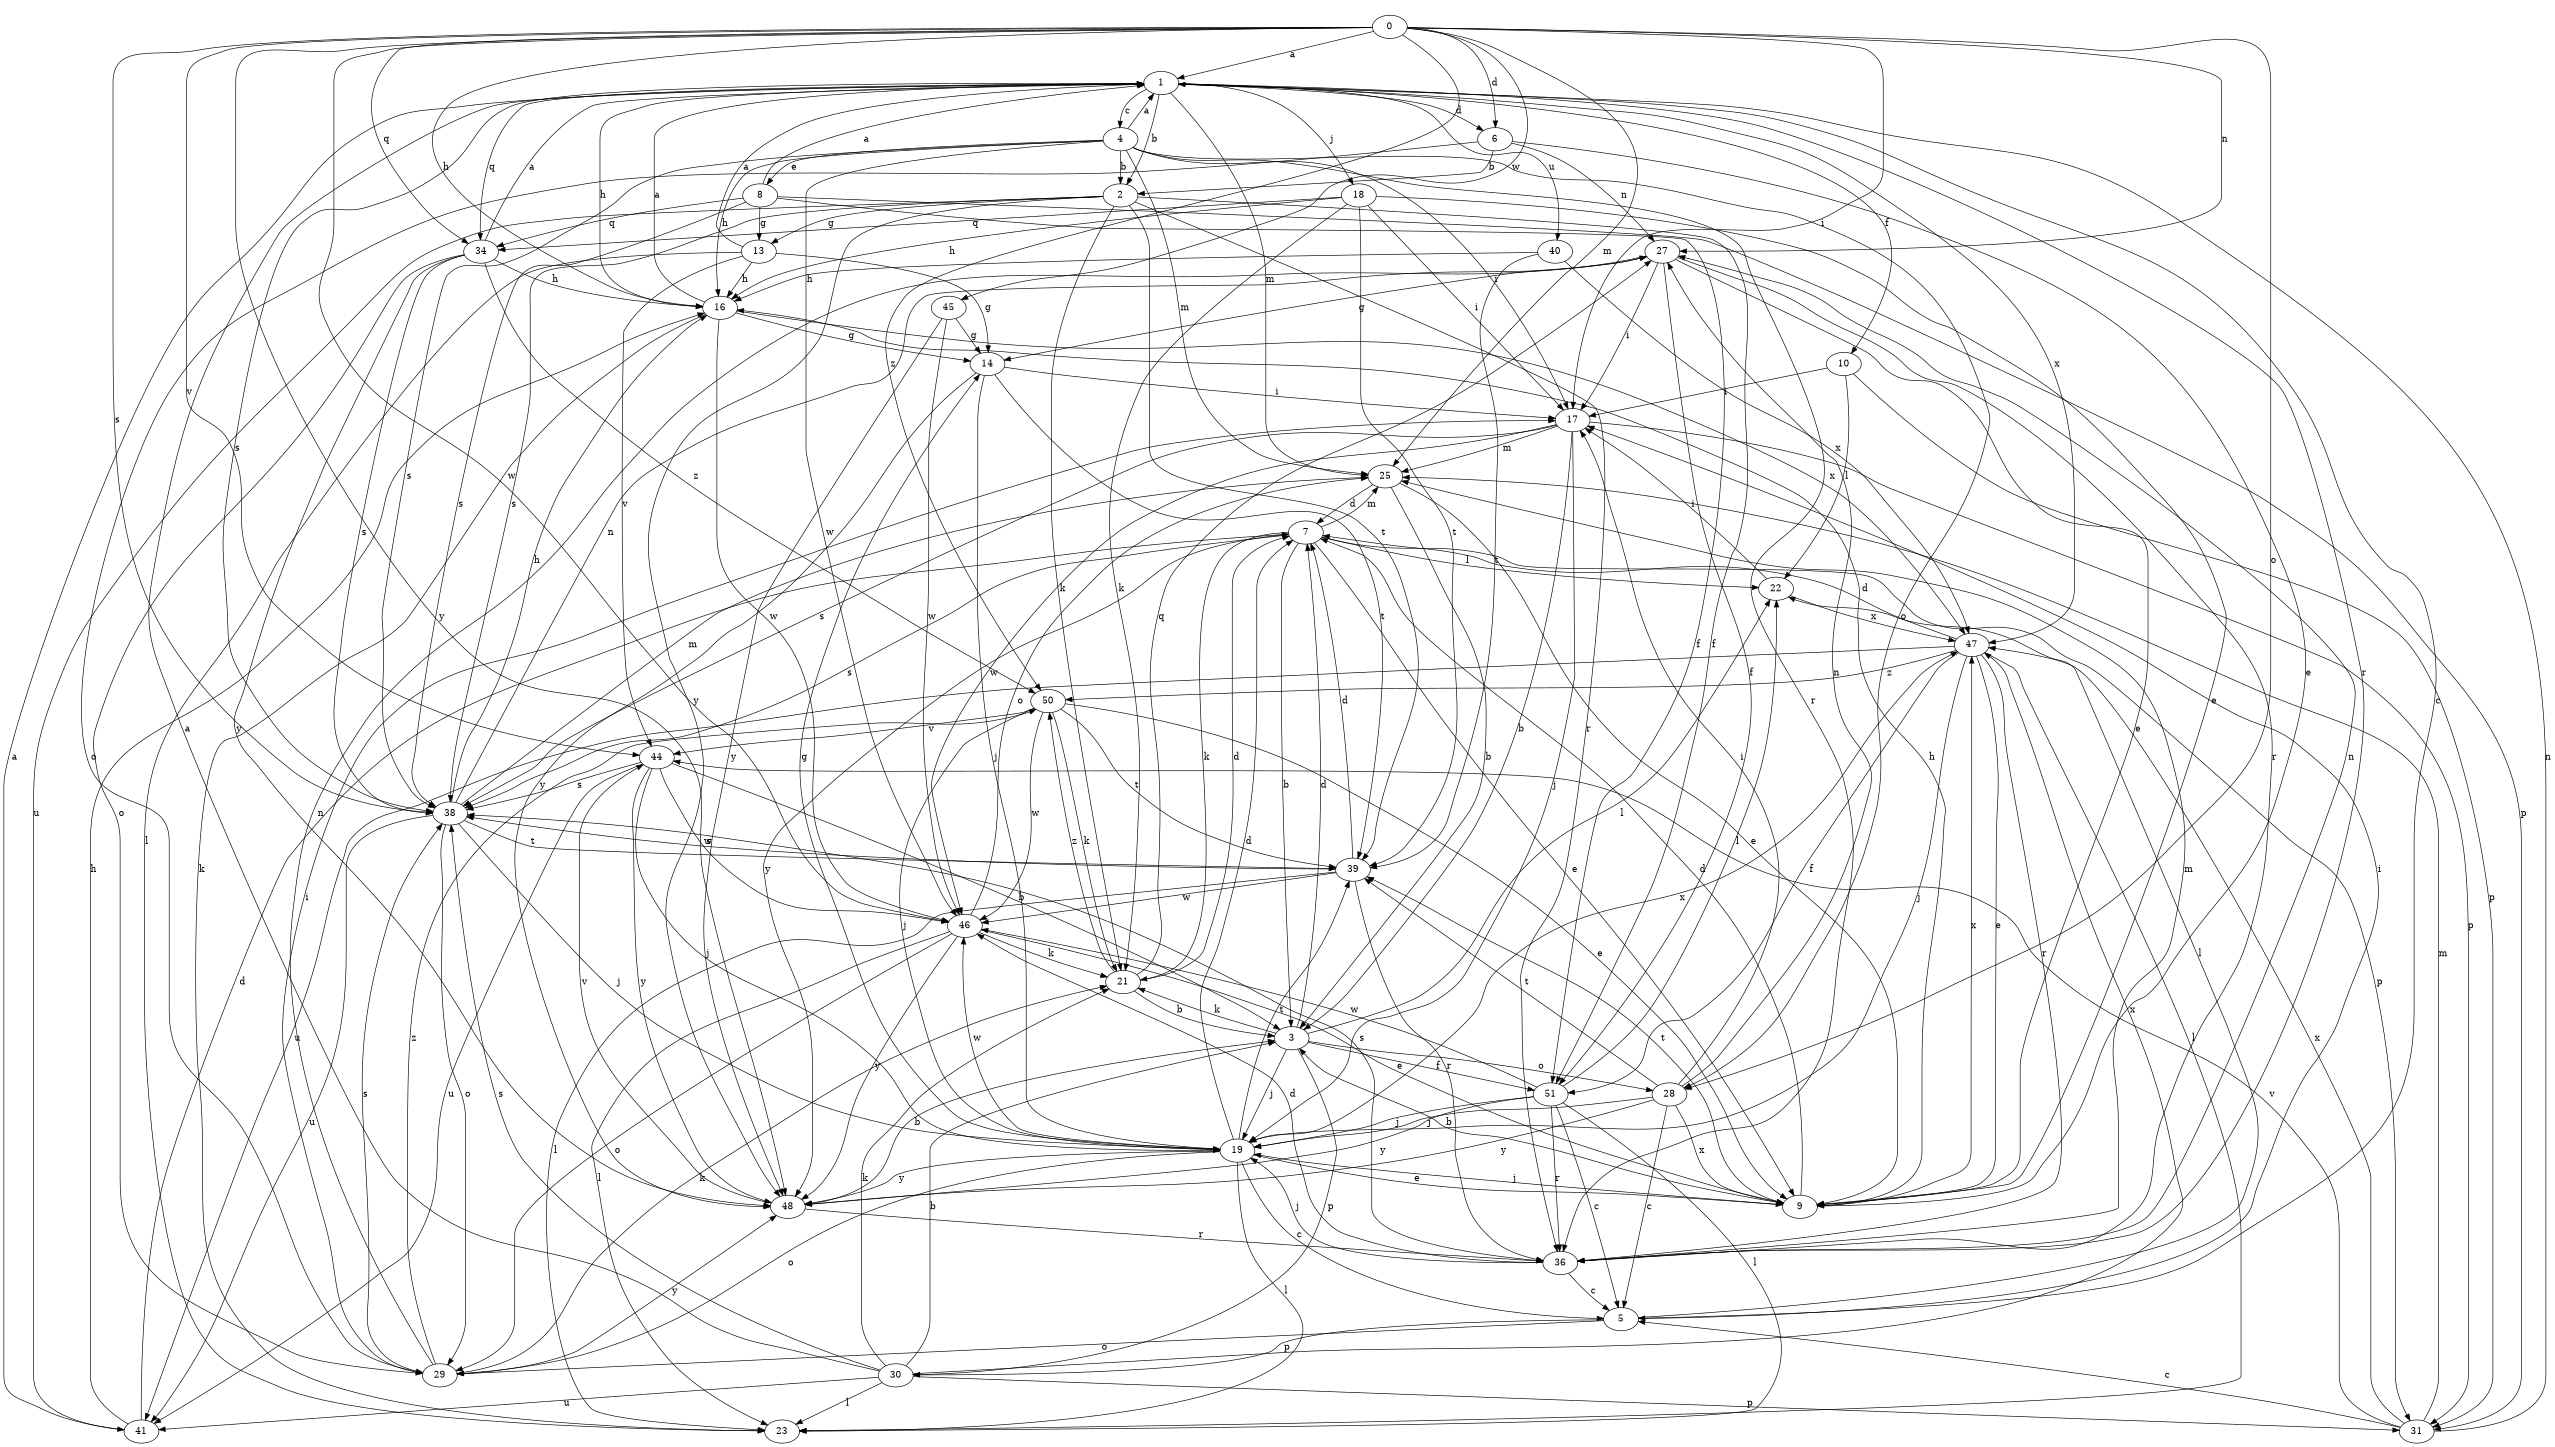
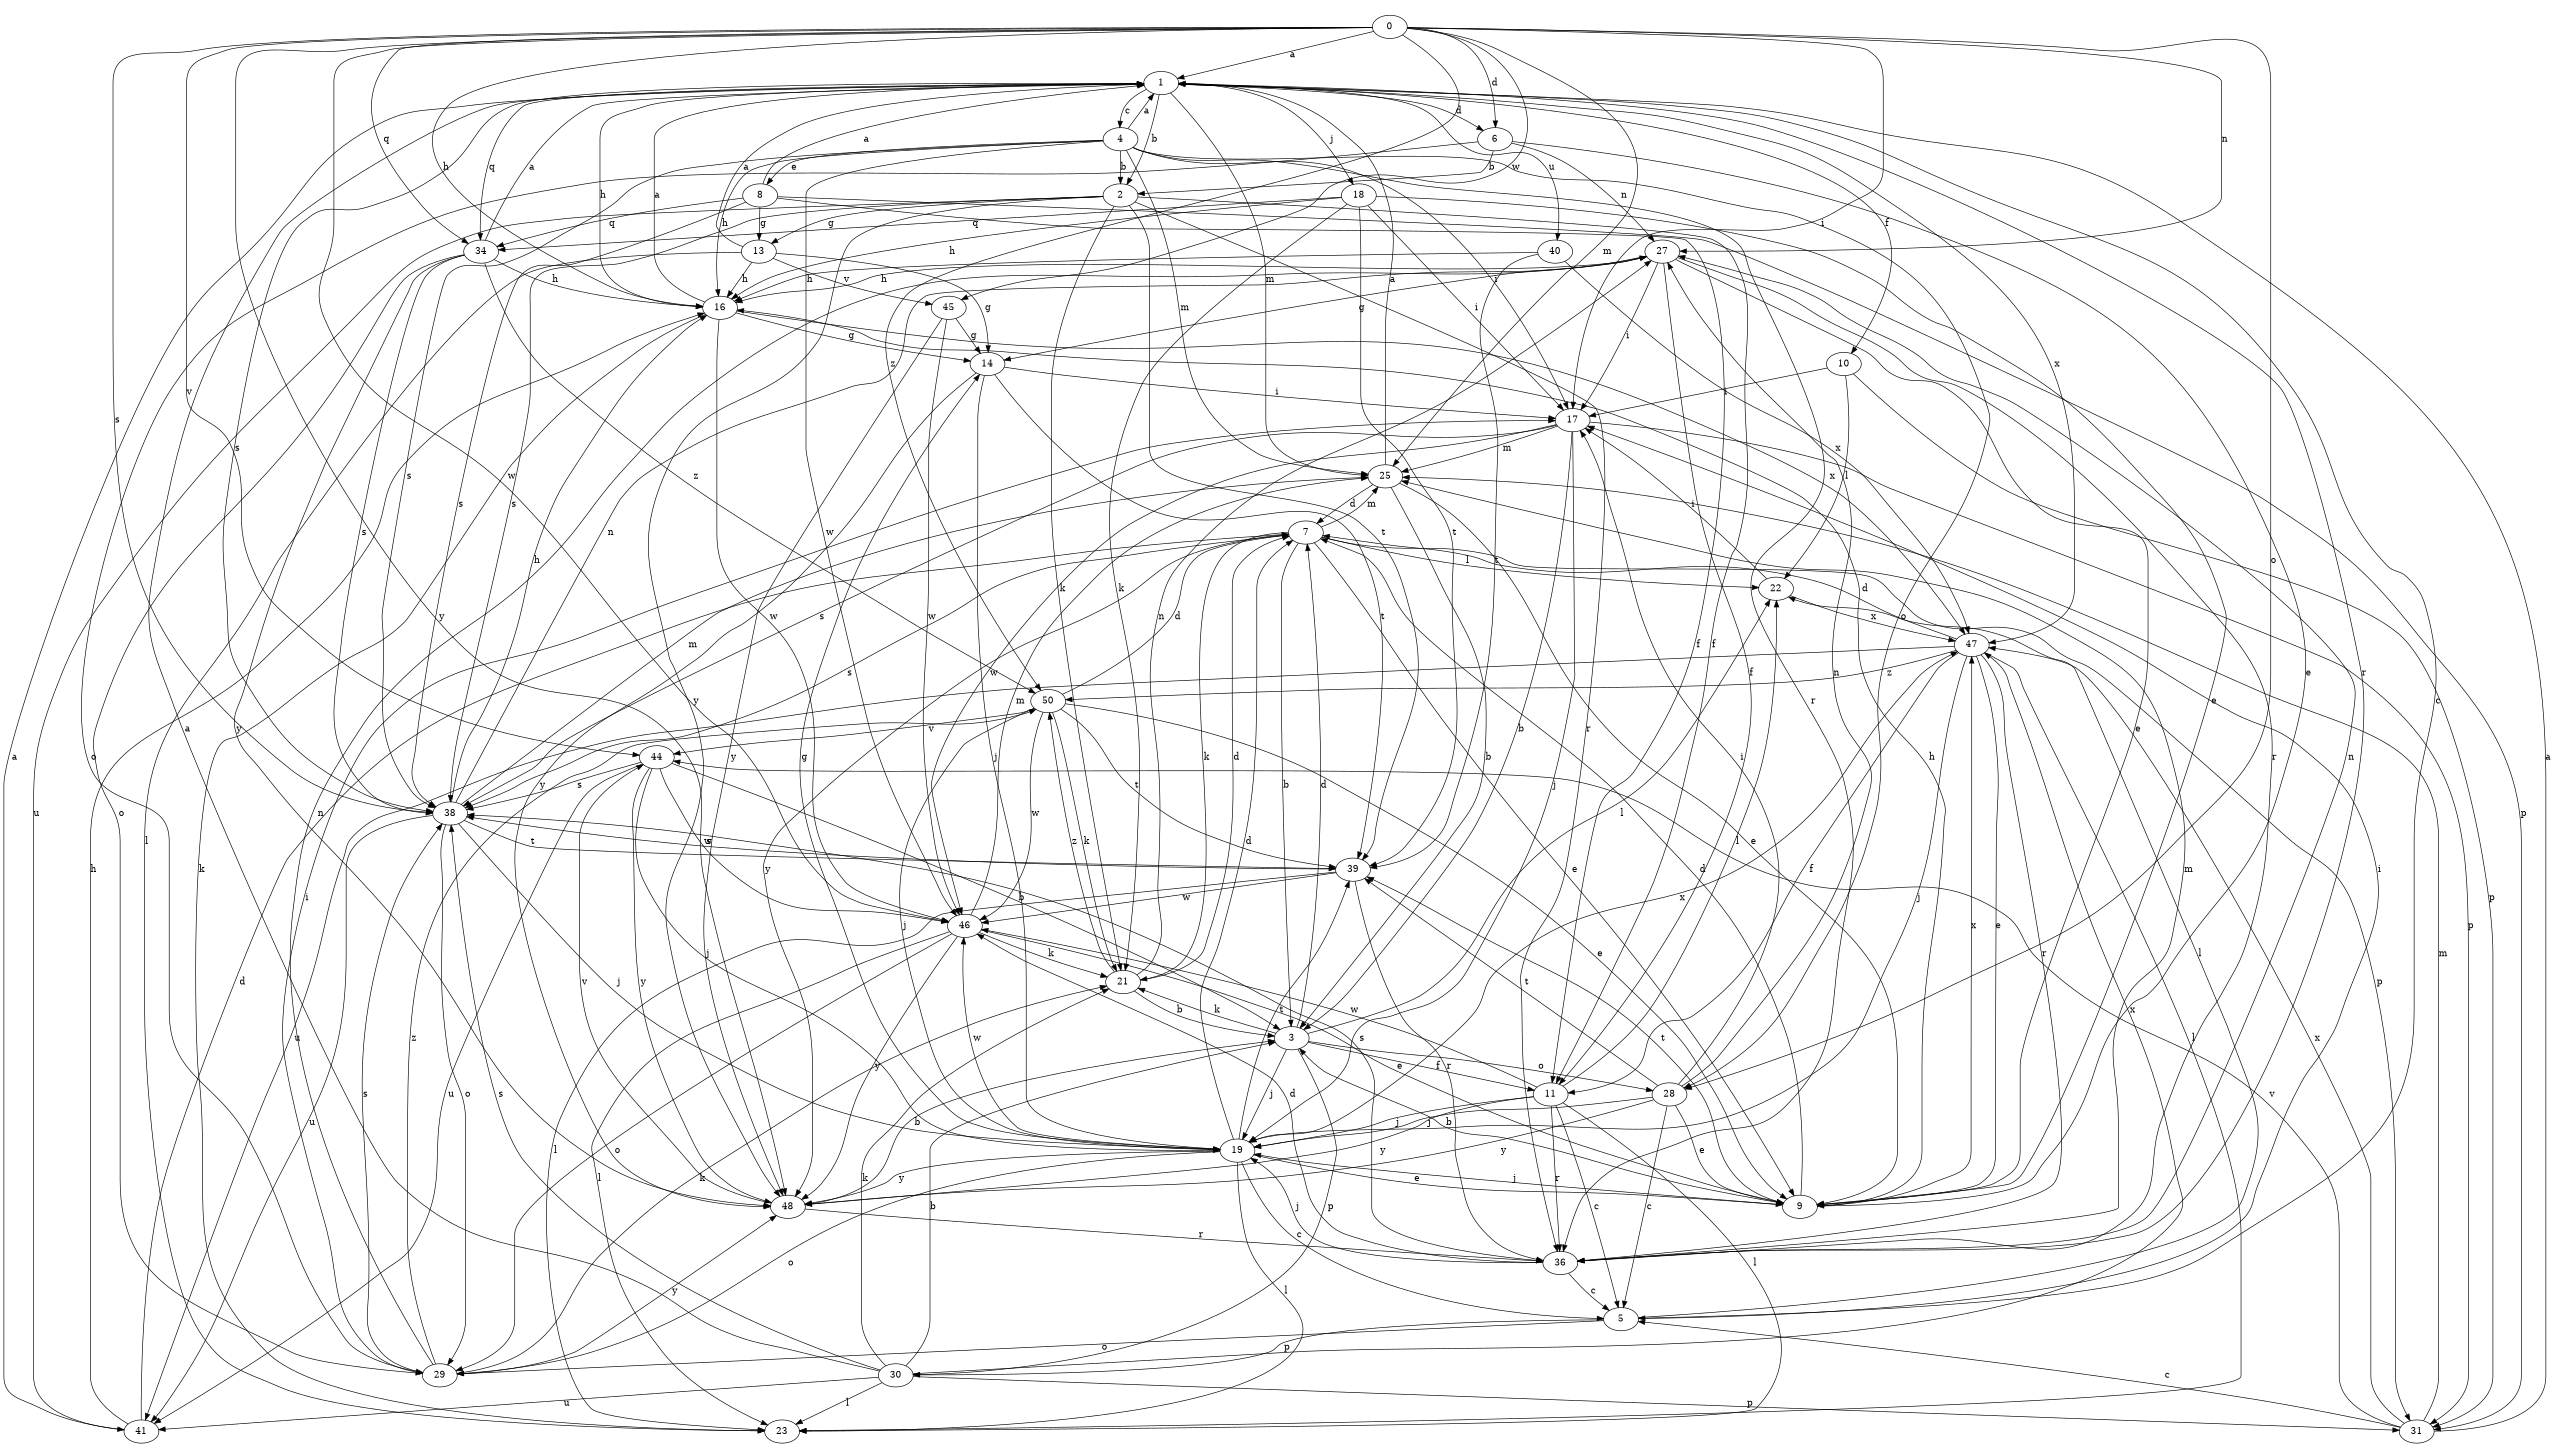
edge "25" -> "1": added, label "a"
edge "27" -> "16": added, label "h"
edge "13" -> "44": now "13" -> "45"
edge "21" -> "27": label "q" -> "n"
edge "46" -> "25": label "o" -> "m"
edge "39" -> "7": now "50" -> "7"
edge "31" -> "1": label "n" -> "a"
node "51": label "51" -> "11"
edge "28" -> "9": label "x" -> "e"
